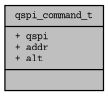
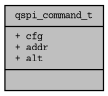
node "qspi_command_t": text "+ qspi" -> "+ cfg"
